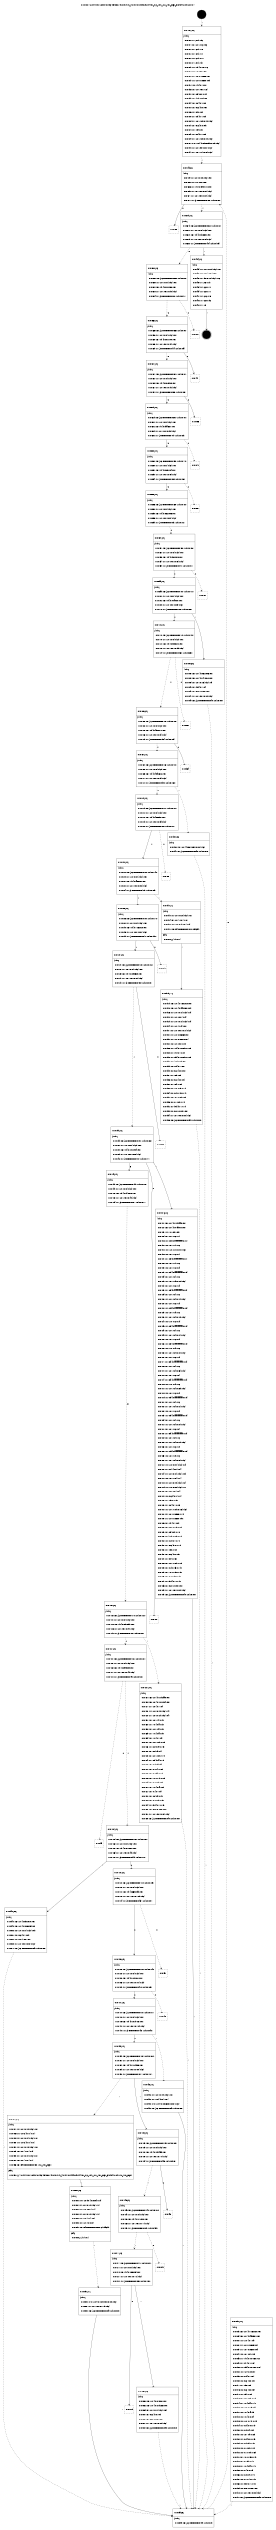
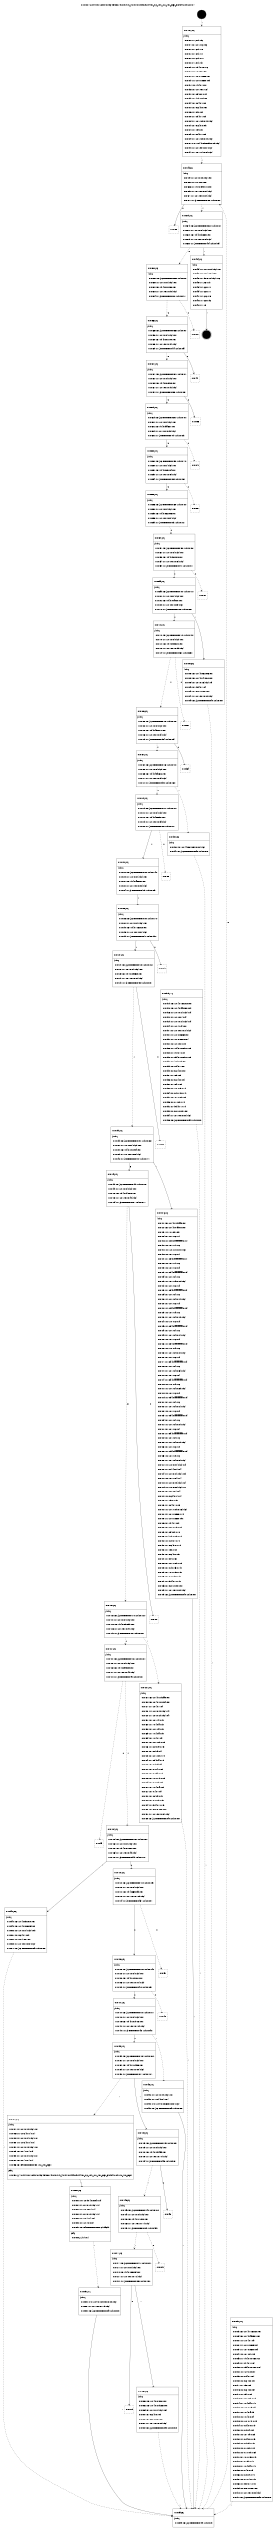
node "0x401b6b [16]": removed
edge "0x4016dd [28]" -> "0x401a01": now "0x4016f9 [28]" -> "0x401a01"
